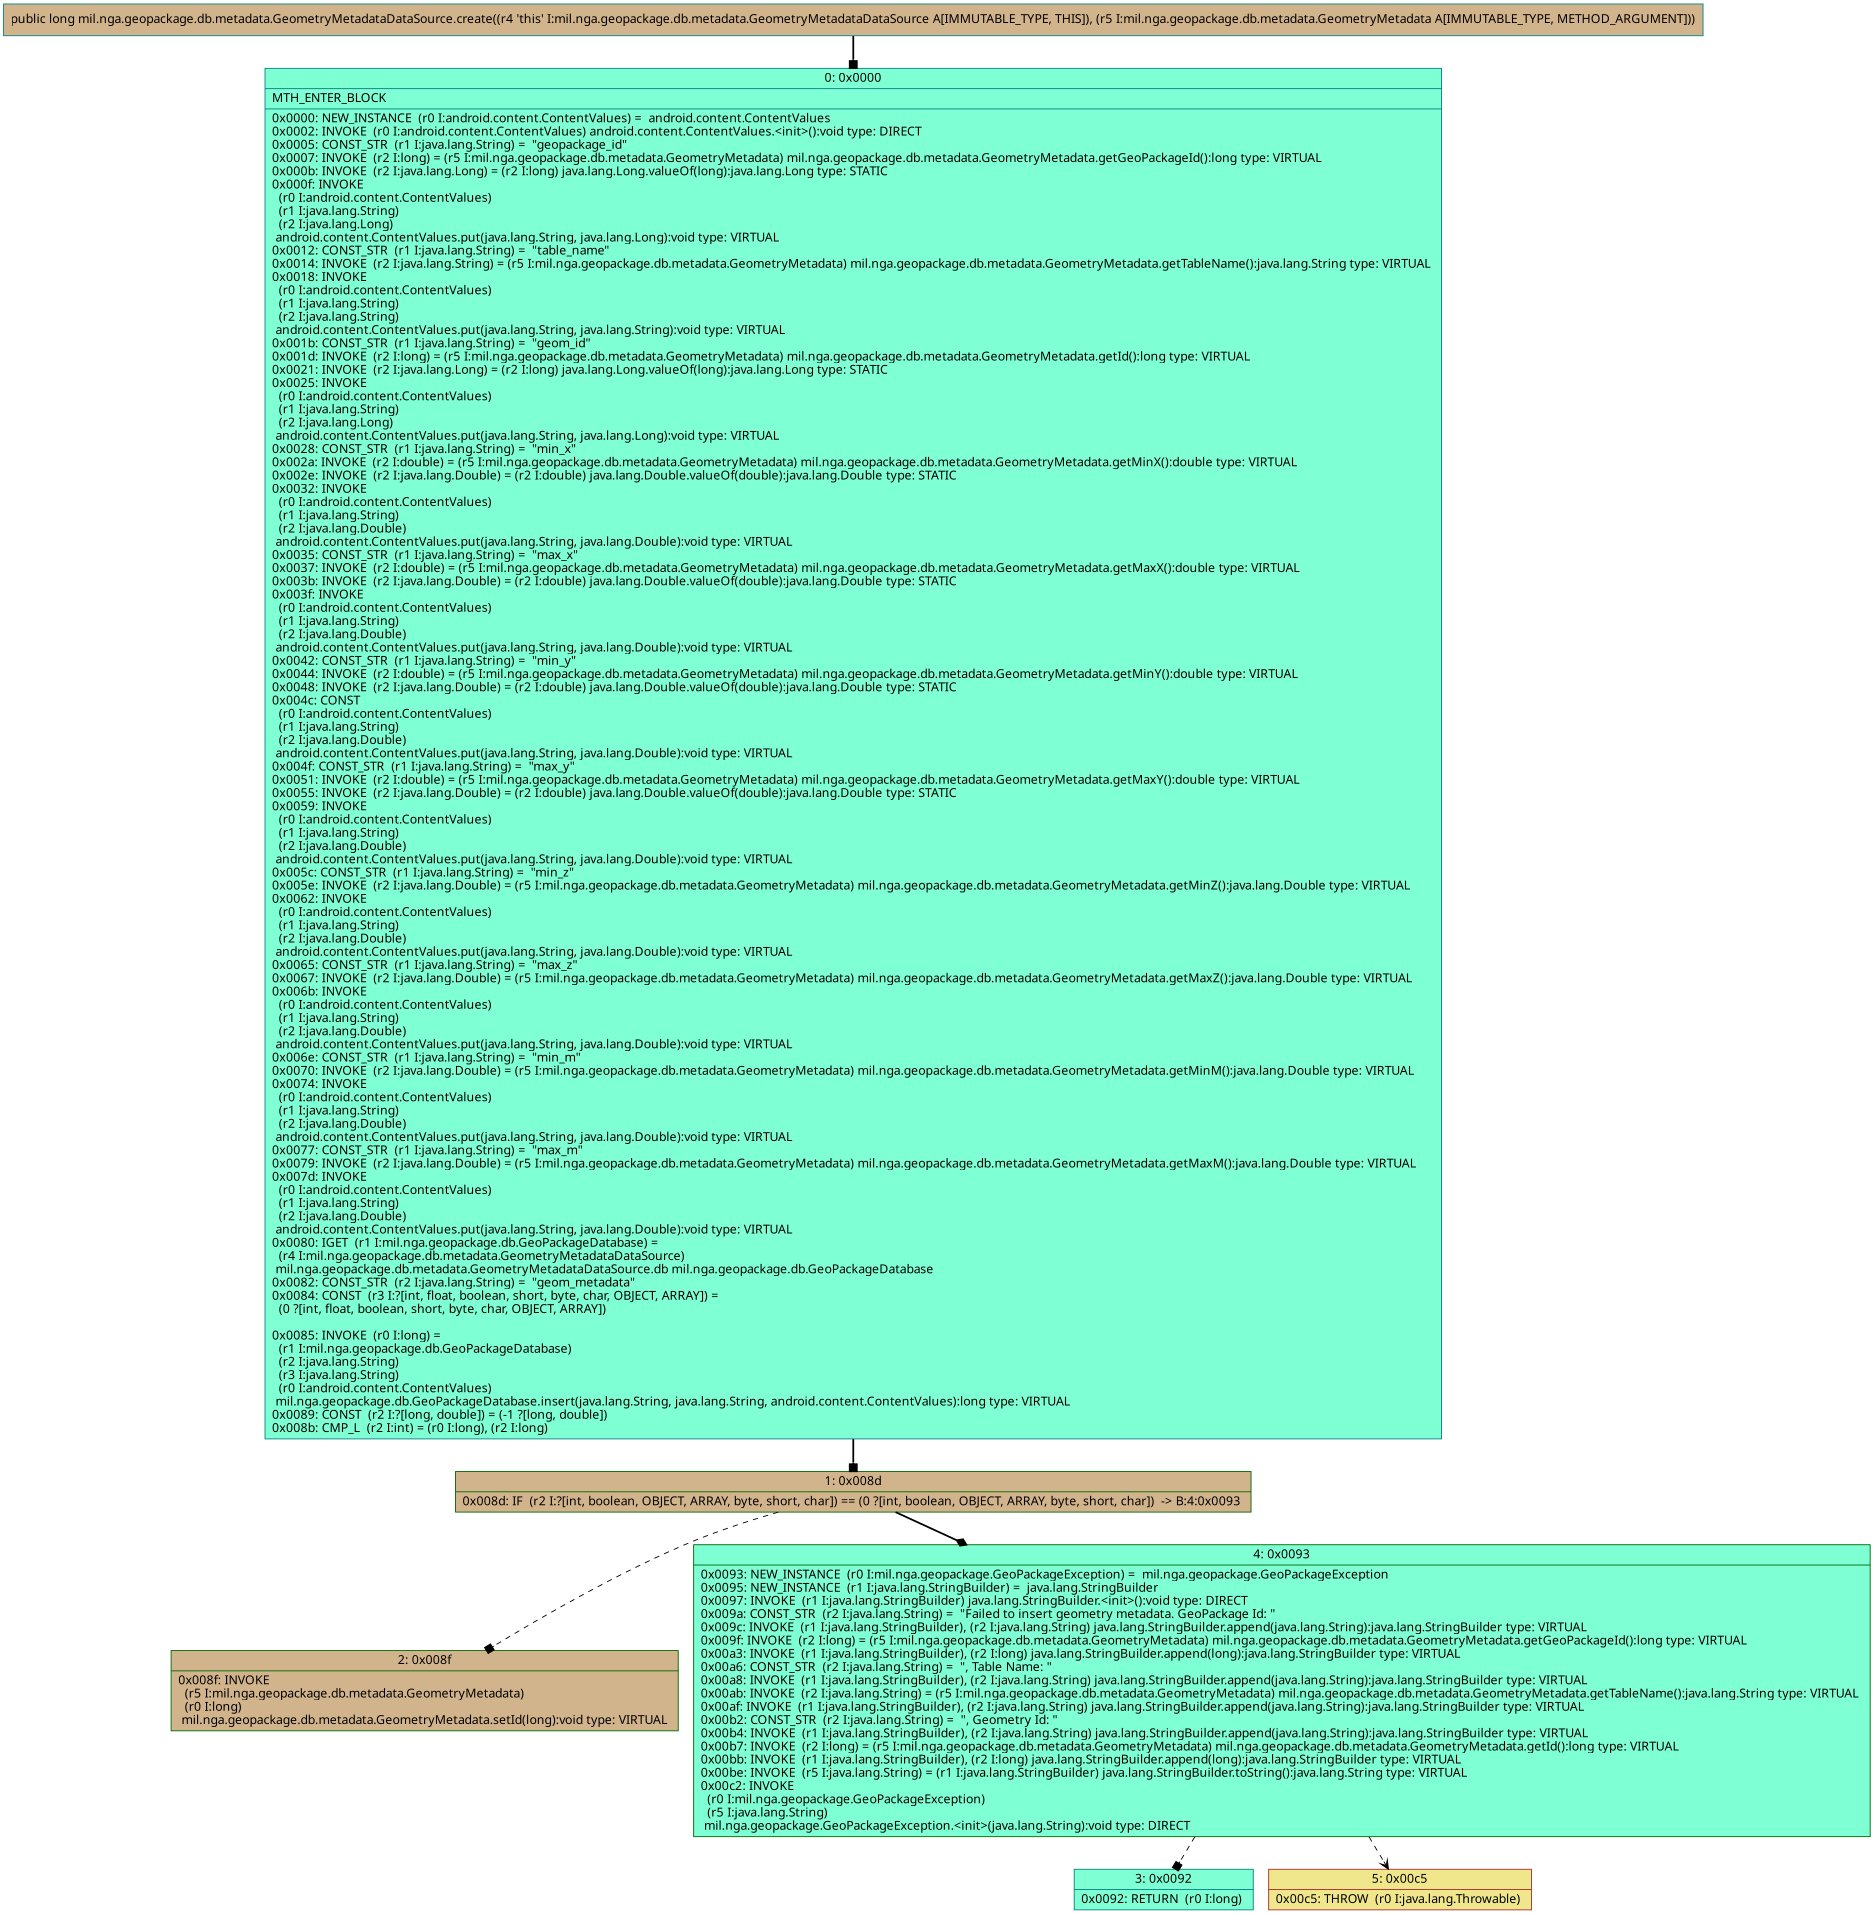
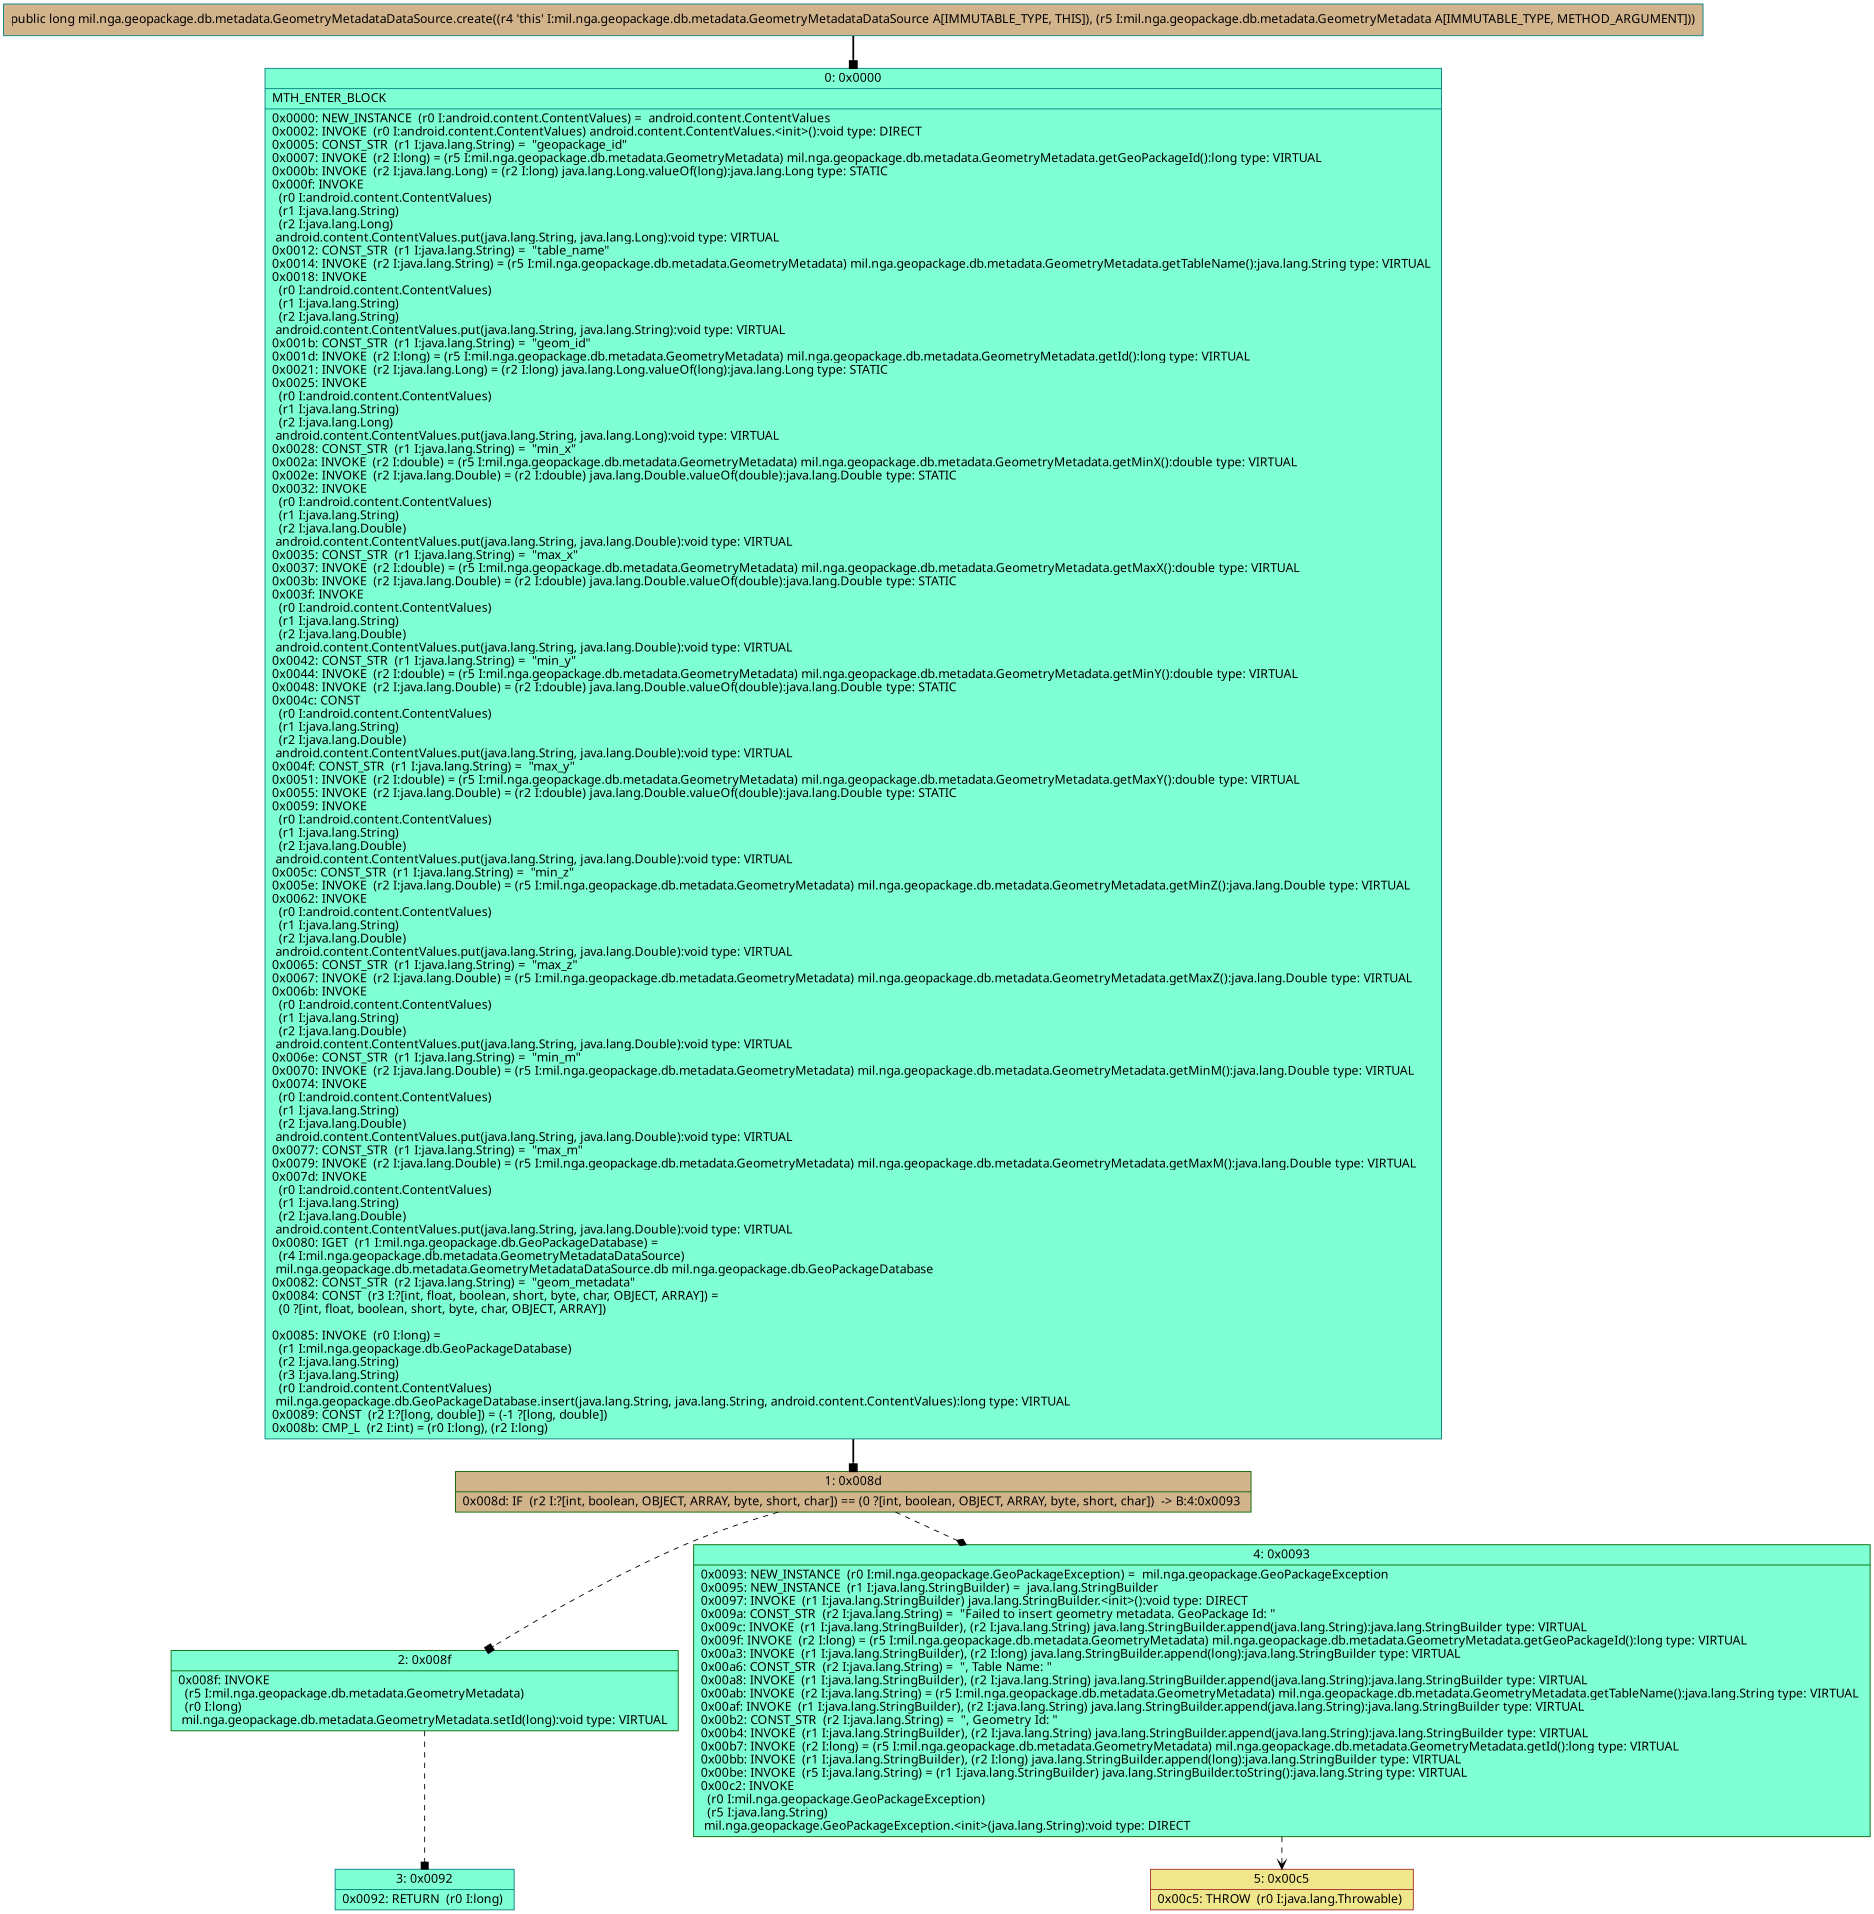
edge "1: 0x008d" -> "4: 0x0093": style bold -> dashed
node "2: 0x008f": fillcolor tan -> aquamarine
edge "4: 0x0093" -> "3: 0x0092": now "2: 0x008f" -> "3: 0x0092"
